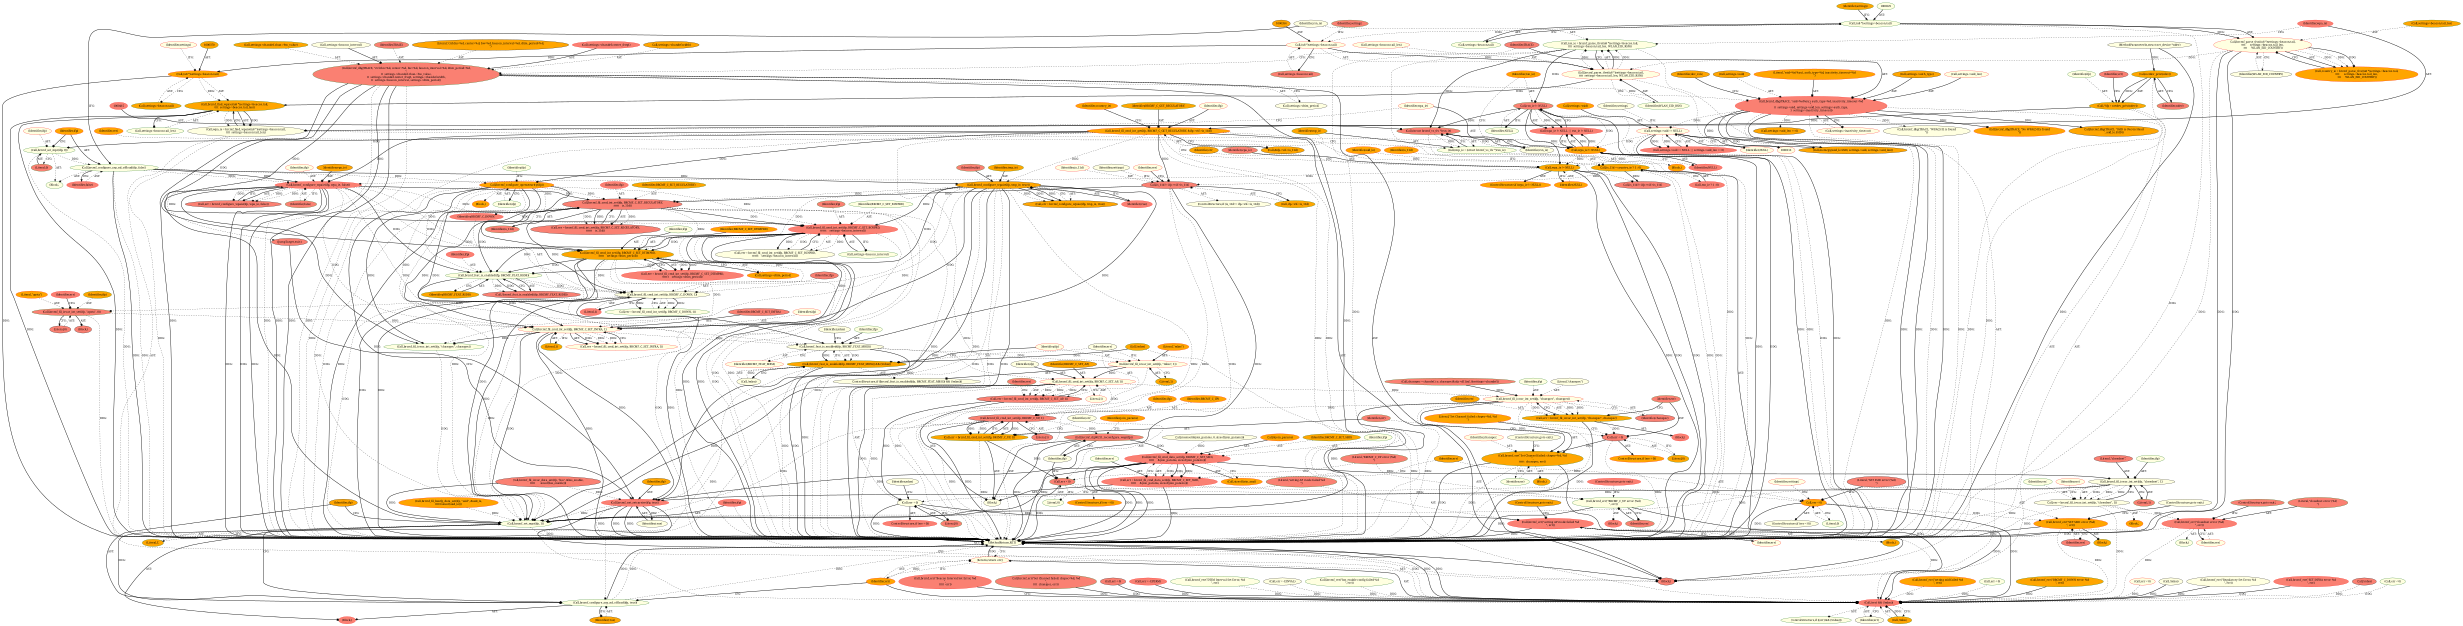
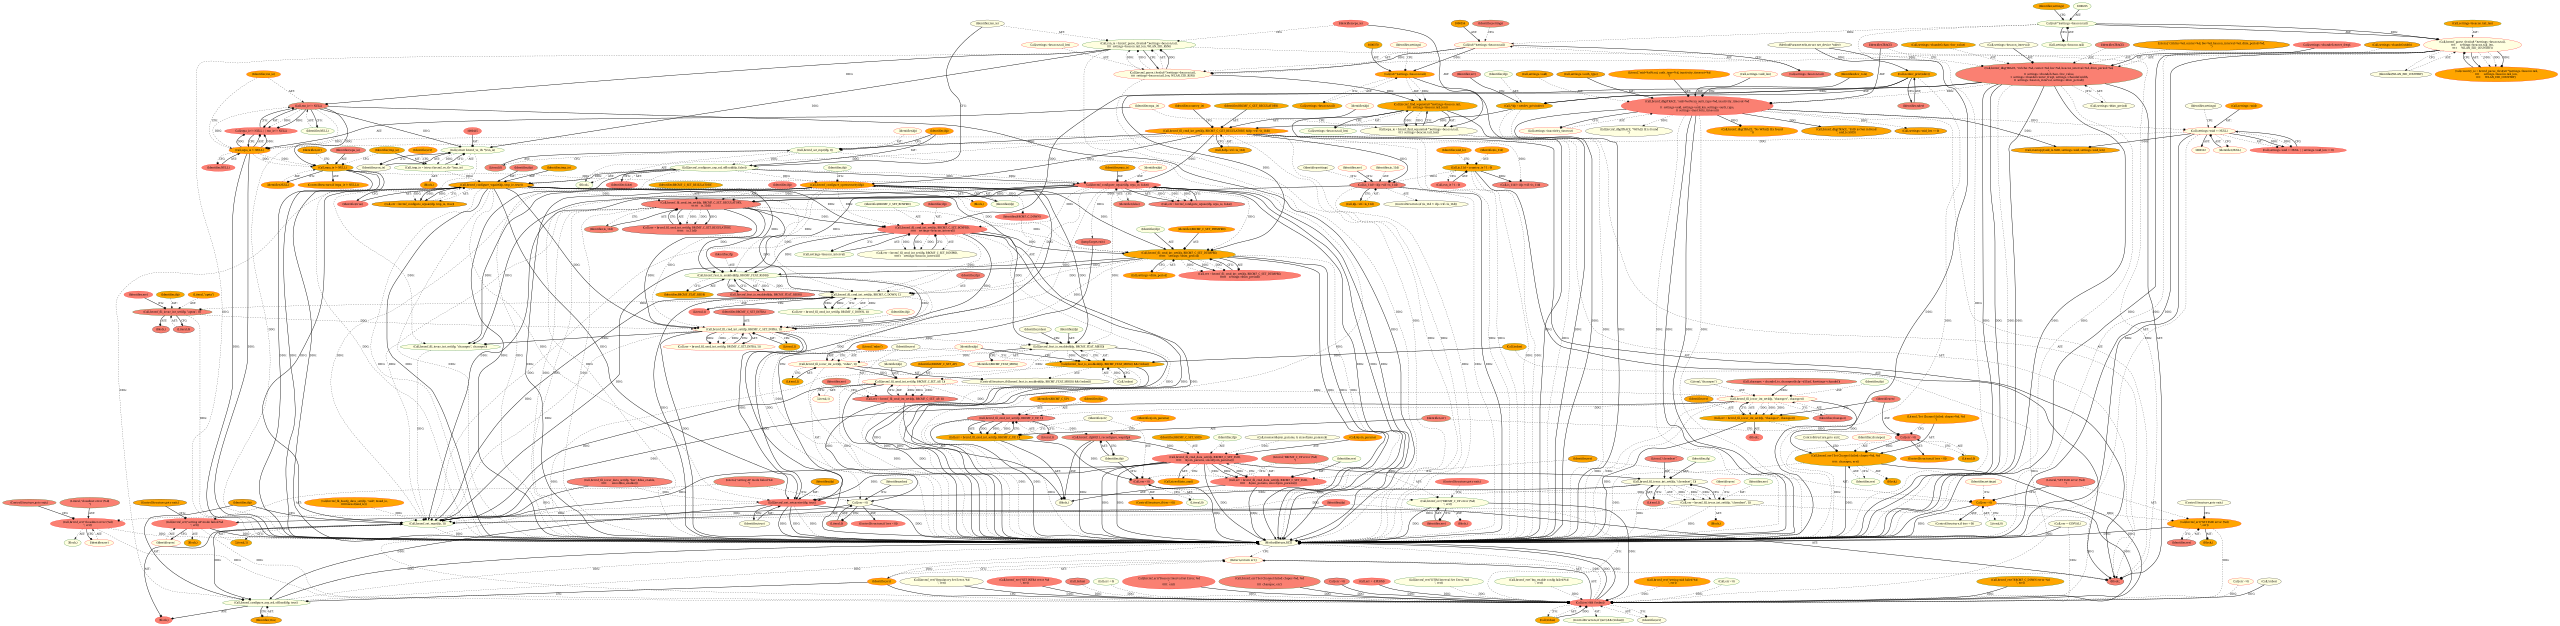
node "(Identifier,WLAN_EID_RSN)": removed
node "(Call,(struct brcmf_vs_tlv *)rsn_ie)": fillcolor salmon -> lightyellow
edge "(Call,tmp_ie = (struct brcmf_vs_tlv *)rsn_ie)" -> "(Call,brcmf_configure_wpaie(ifp, tmp_ie, true))": added, label "DDG:"
edge "(Call,brcmf_feat_is_enabled(ifp, BRCMF_FEAT_MBSS))" -> "(Identifier,BRCMF_FEAT_MBSS)": style dashed -> bold
edge "(Call,brcmf_fil_cmd_int_set(ifp, BRCMF_C_UP, 1))" -> "(Call,brcmf_set_mpc(ifp, 1))": removed, label "DDG:"
edge "(Call,brcmf_net_setcarrier(ifp, true))" -> "(Call,brcmf_configure_arp_nd_offload(ifp, true))": label "CFG: " -> "DDG: "
edge "(Return,return err;)" -> "(MethodReturn,RET)": now "(Call,err = -EINVAL)" -> "(MethodReturn,RET)"
